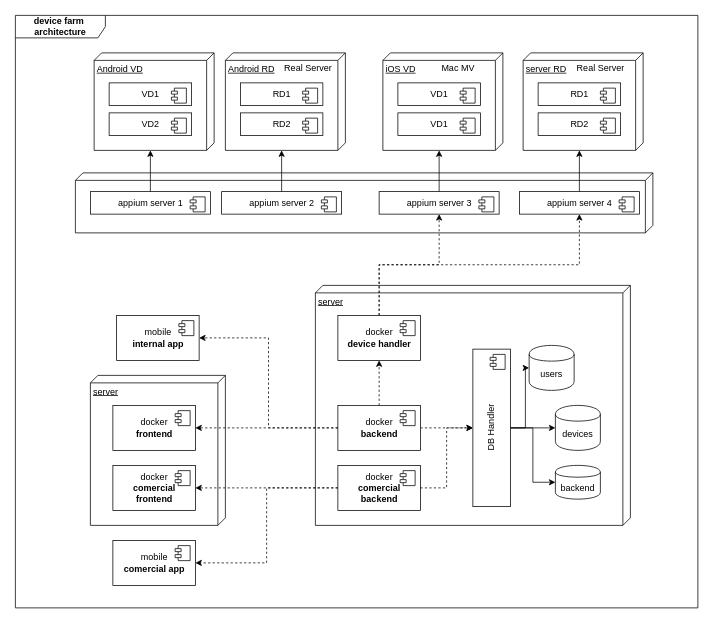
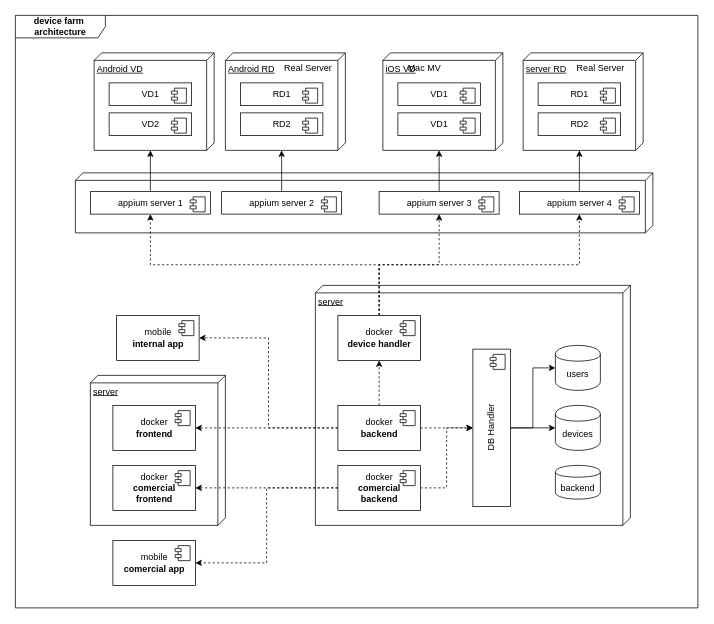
node "Mac MV": moved (458, 68) -> (424, 68)
edge "docker device handler" -> "appium server 1": added
node "users": moved (552, 368) -> (578, 368)
edge "DB Handler" -> "backend": removed
